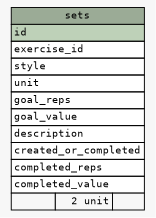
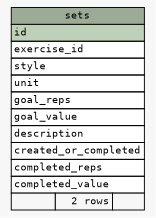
node "sets": text "2 unit" -> "2 rows"
